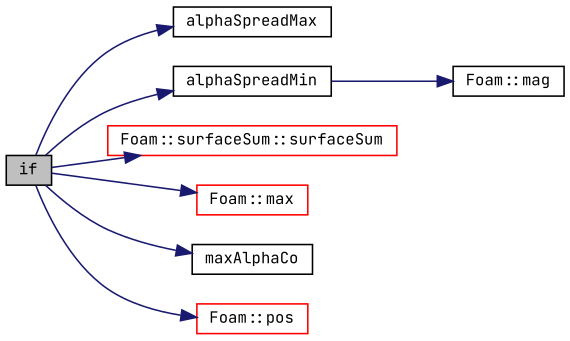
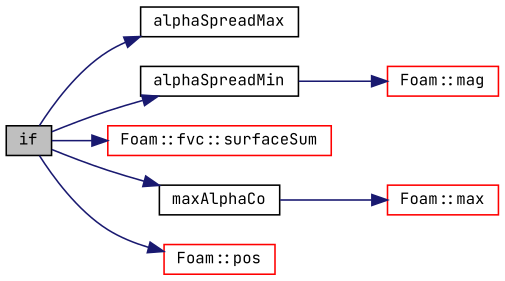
node "Foam::mag": color black -> red
node "Foam::surfaceSum::surfaceSum": label "Foam::surfaceSum::surfaceSum" -> "Foam::fvc::surfaceSum"
edge "if" -> "Foam::max": now "maxAlphaCo" -> "Foam::max"
